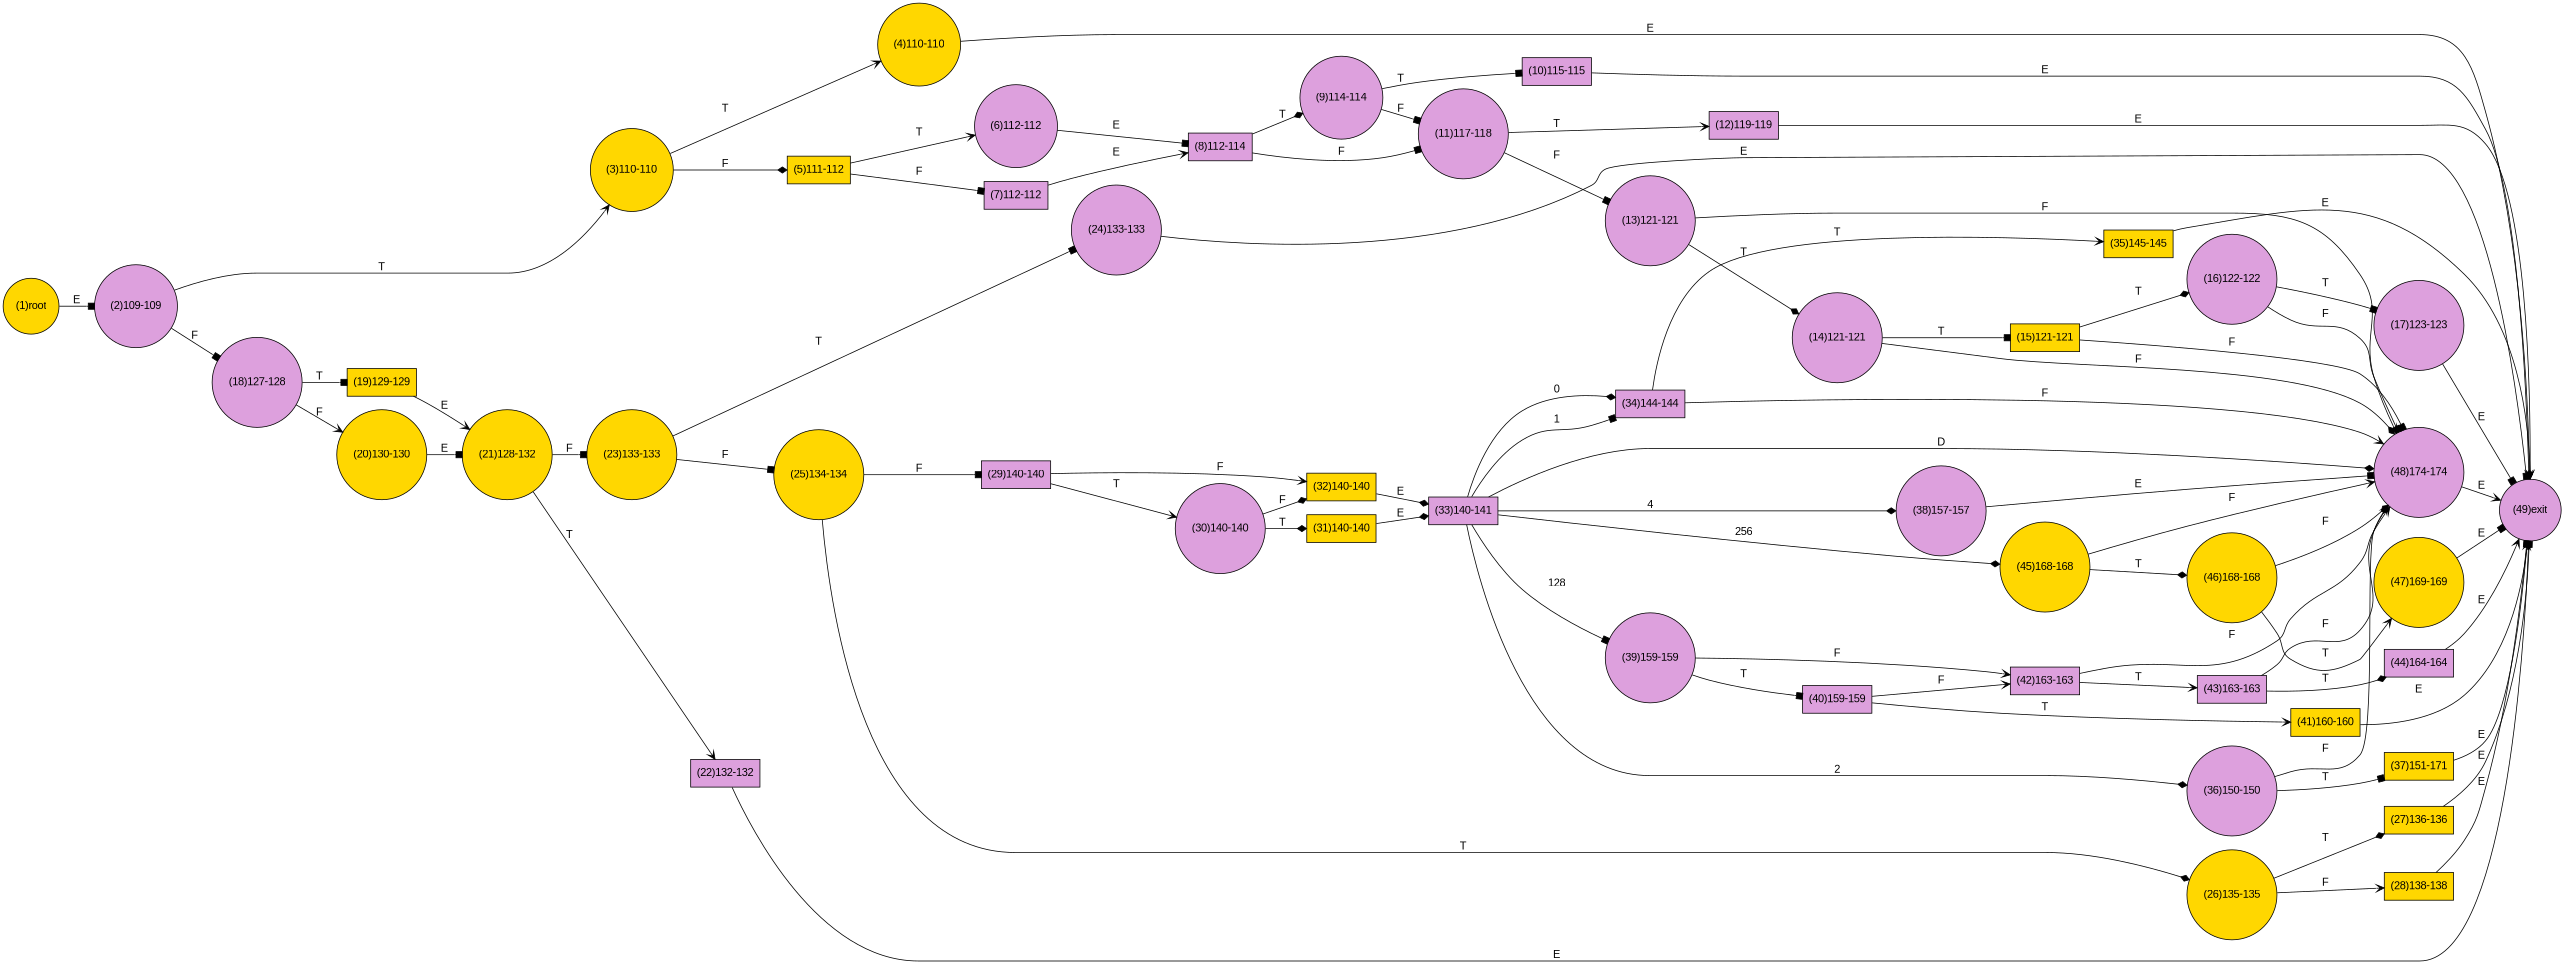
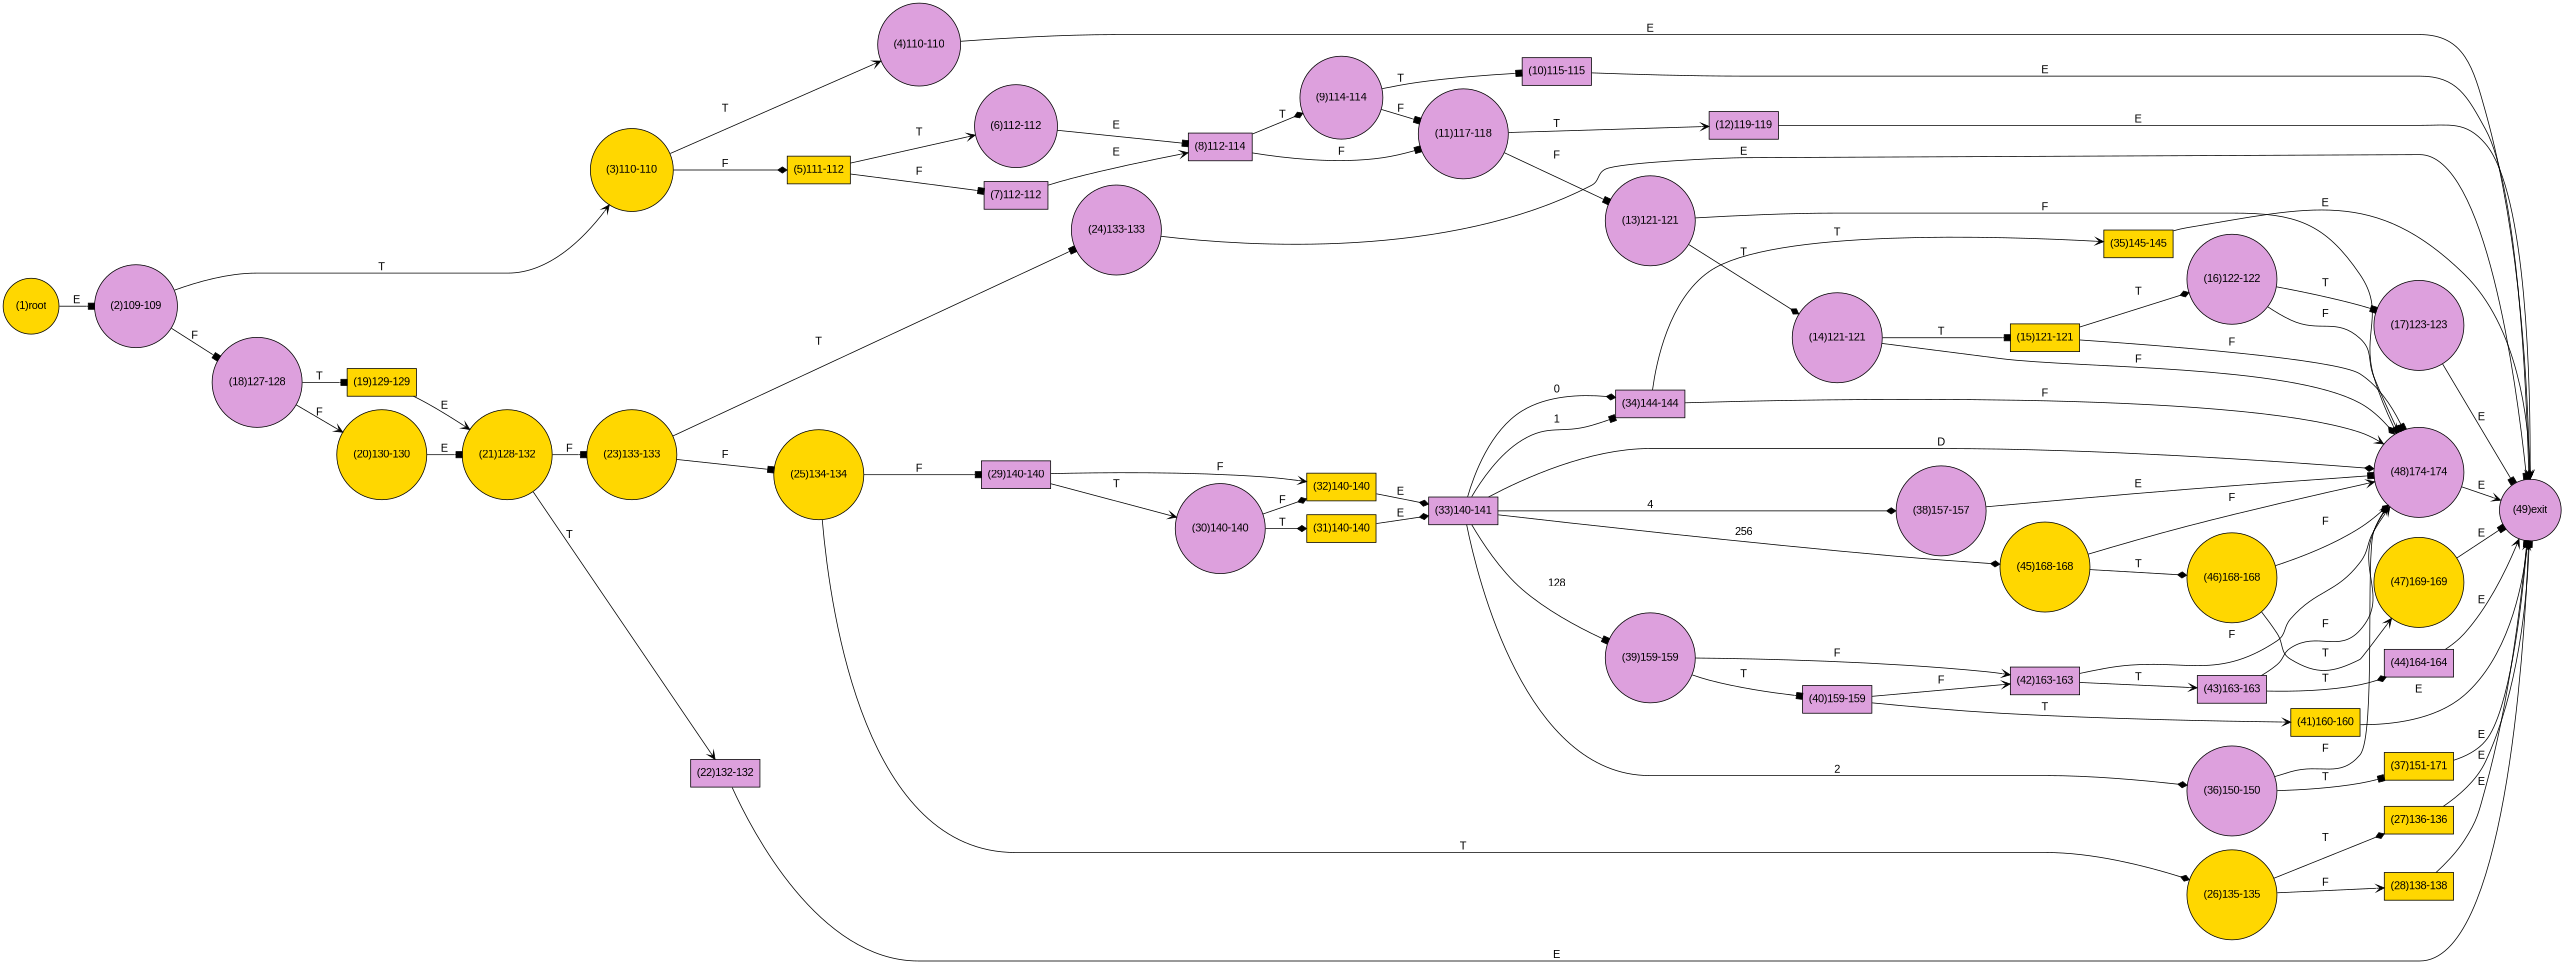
node "(4)110-110": fillcolor gold -> plum
